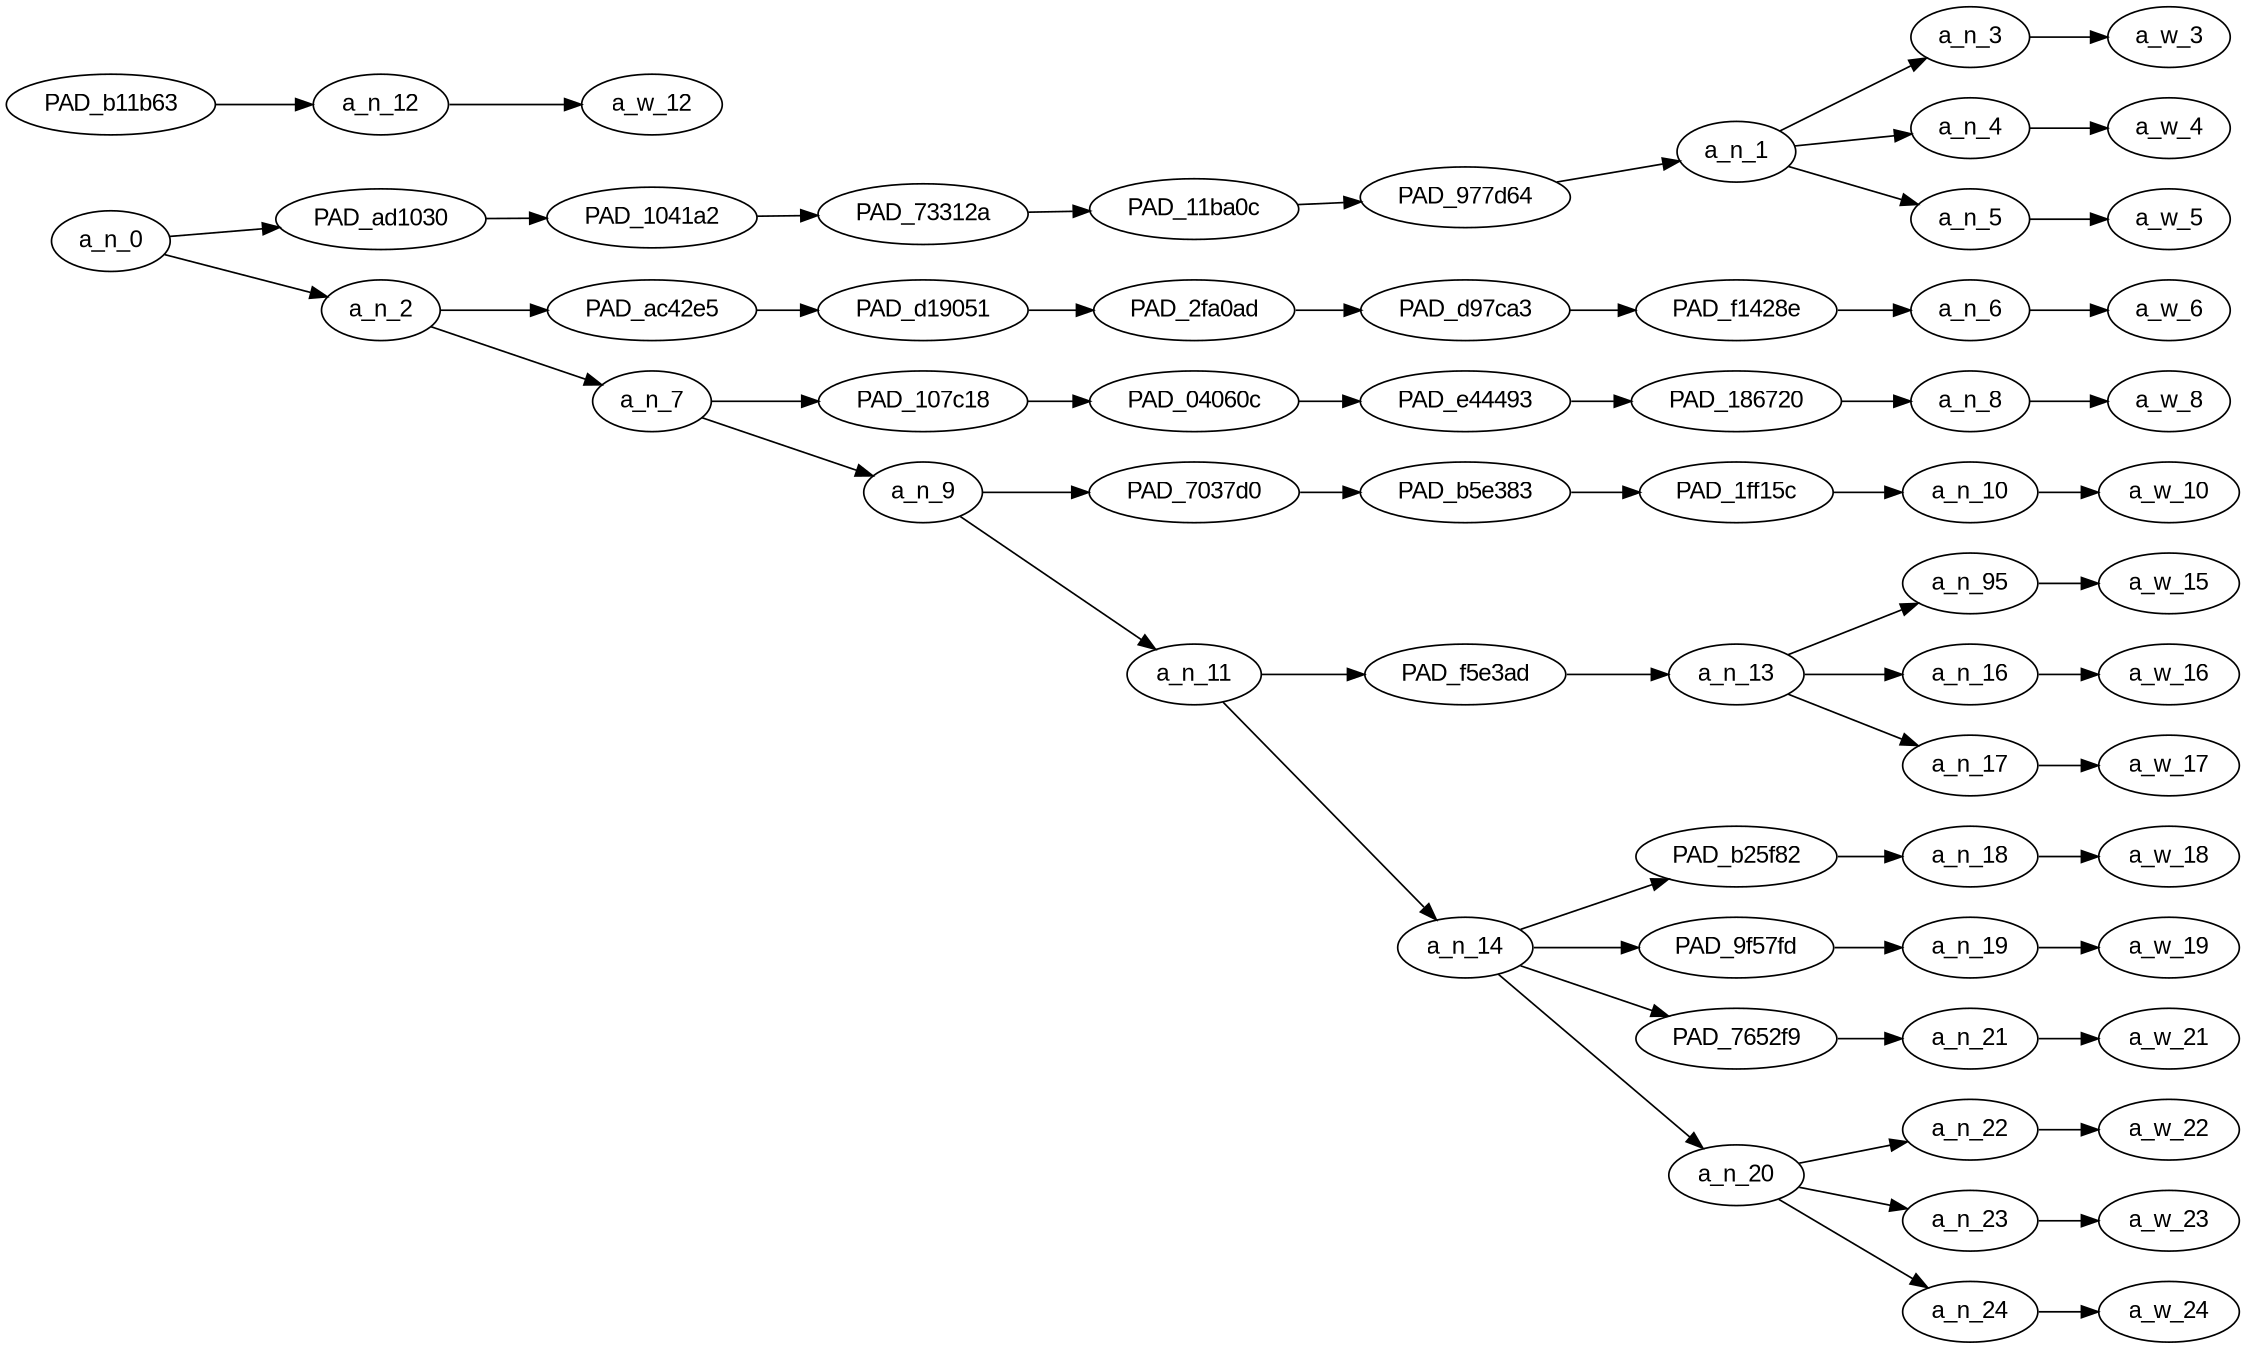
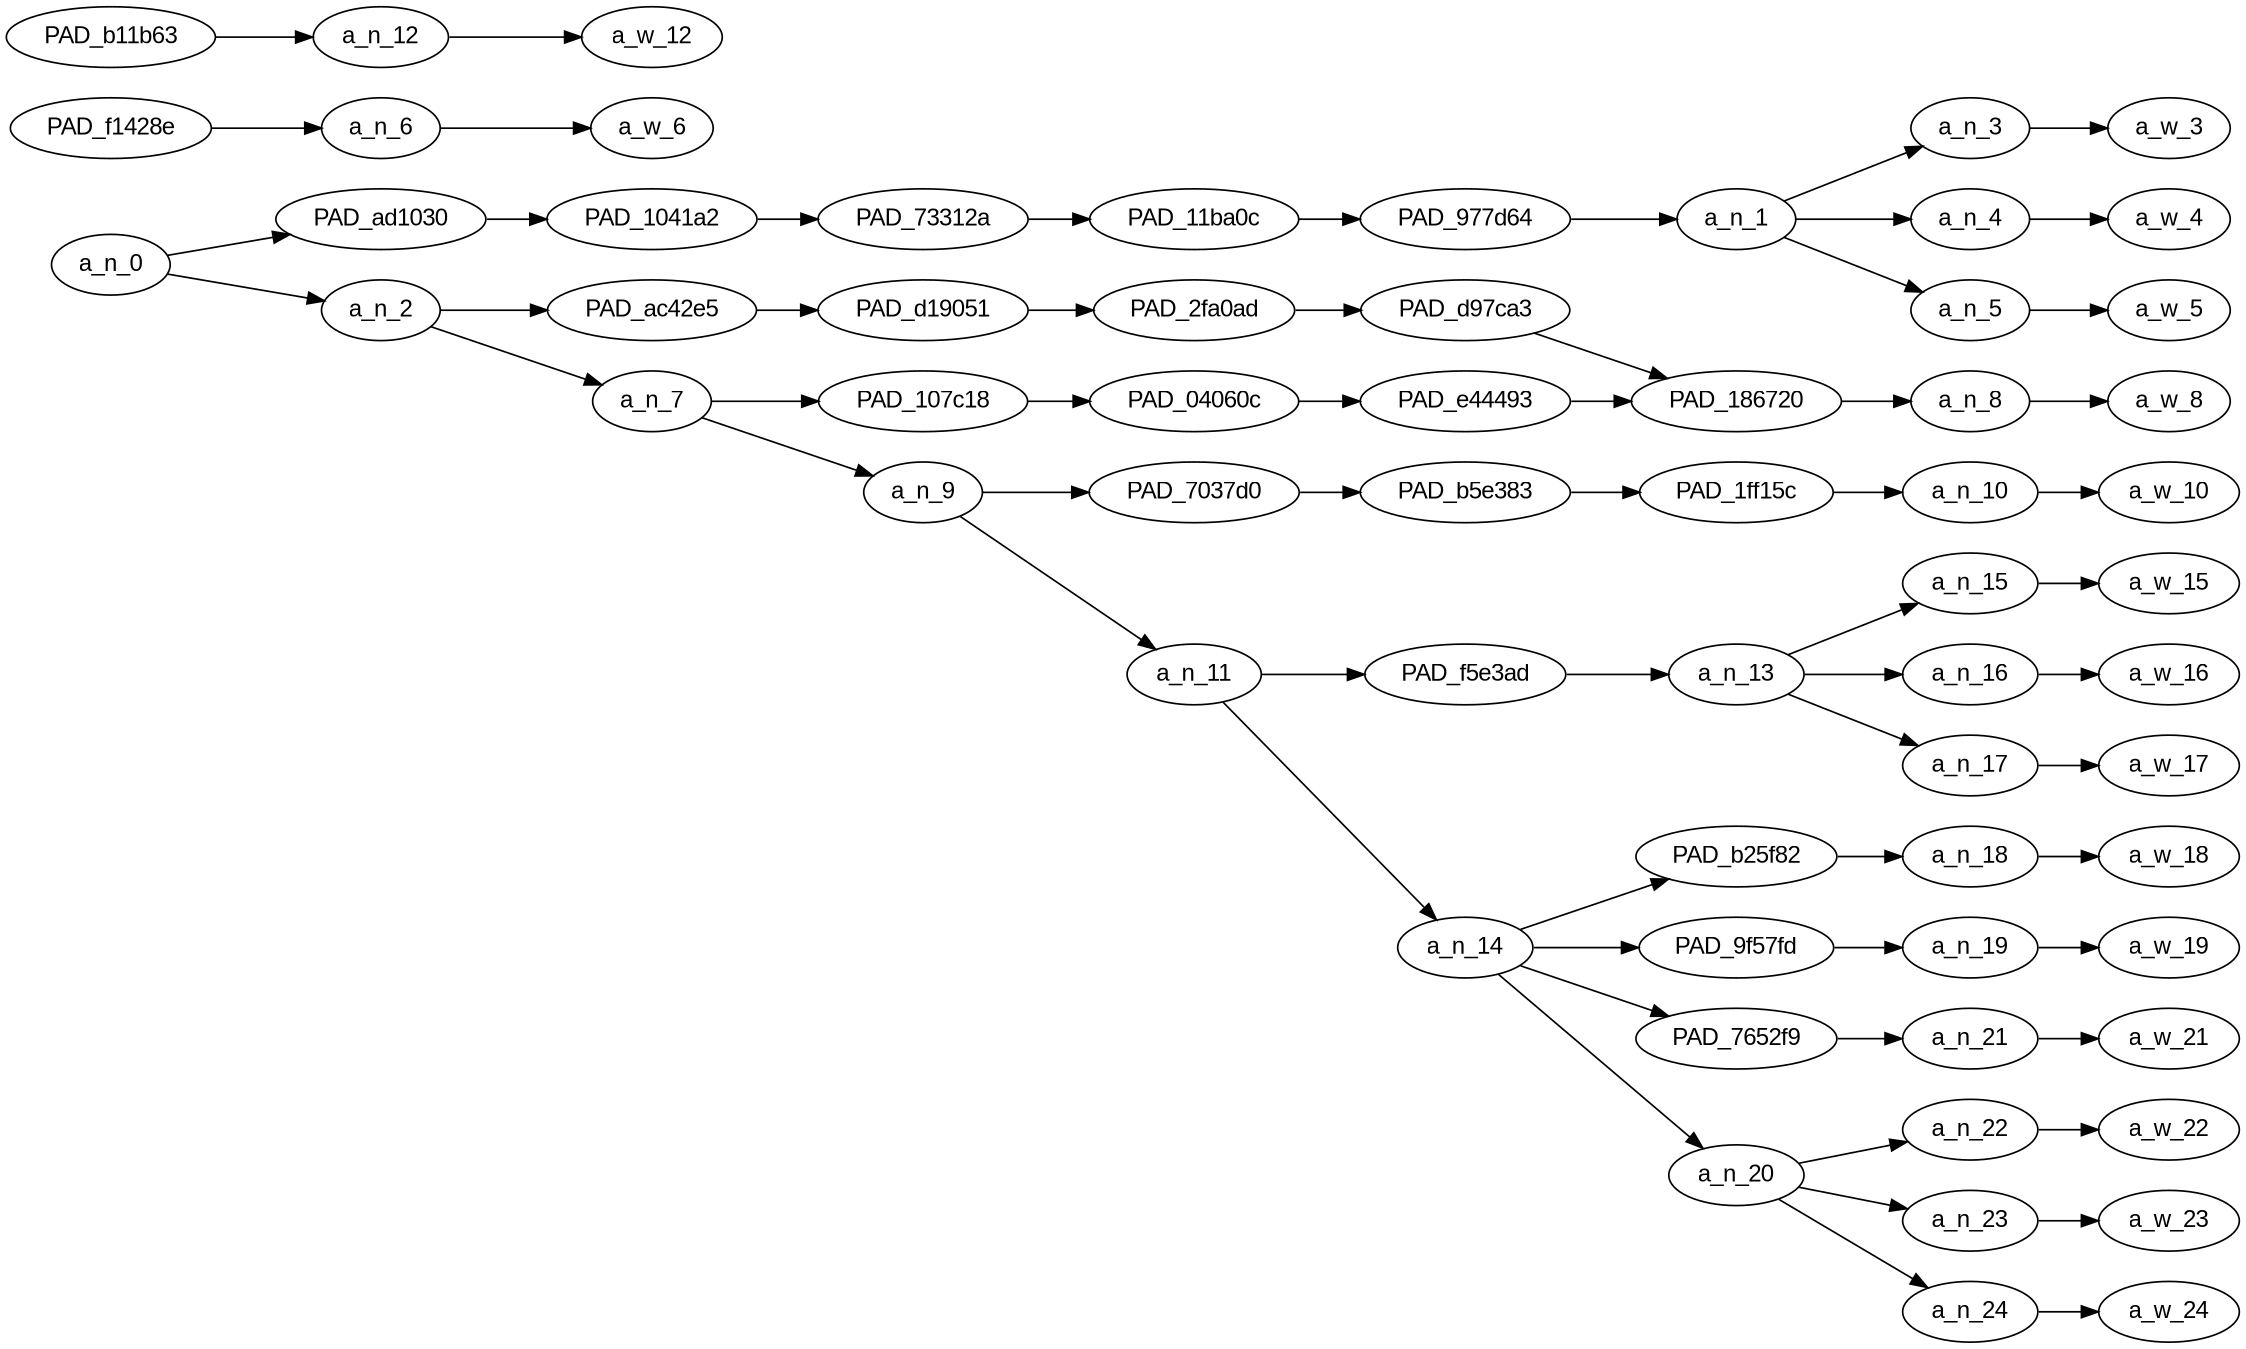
edge "PAD_d97ca3" -> "PAD_f1428e": now "PAD_d97ca3" -> "PAD_186720"
node "a_n_95": label "a_n_95" -> "a_n_15"
